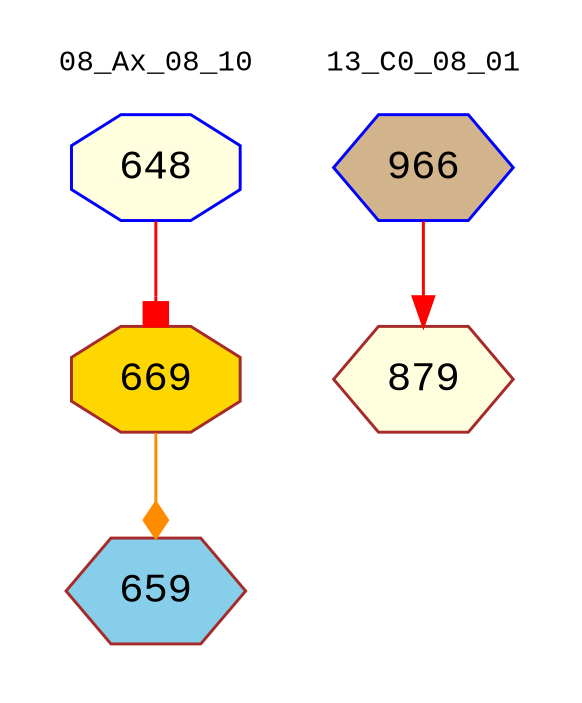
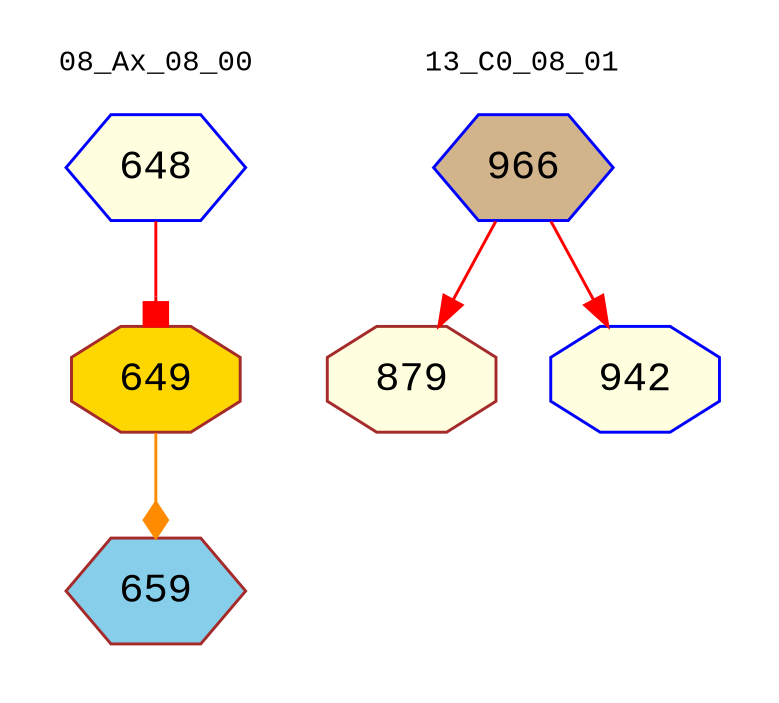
cluster "08_Ax_08_10": label "08_Ax_08_10" -> "08_Ax_08_00"
node "648": shape octagon -> hexagon
node "669": label "669" -> "649"
node "879": shape hexagon -> octagon
node "942": added
